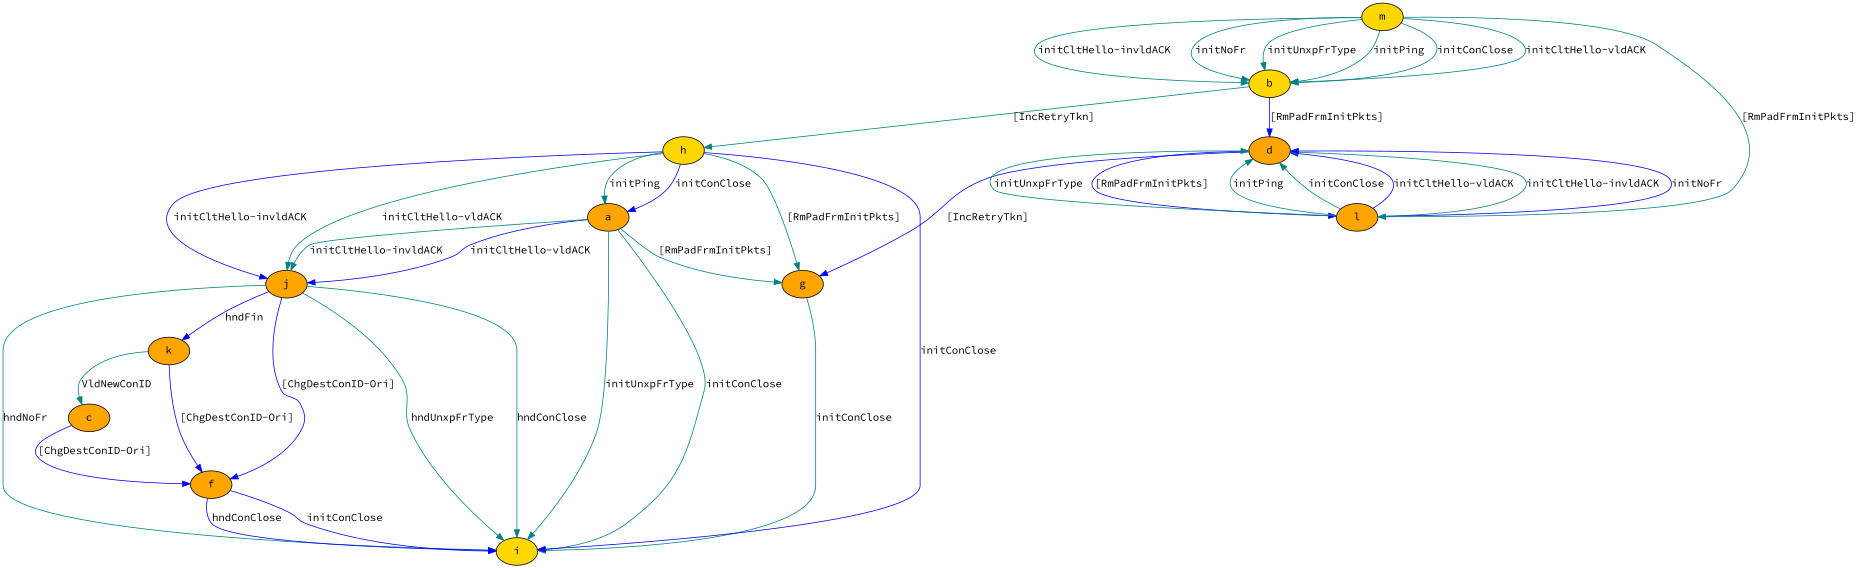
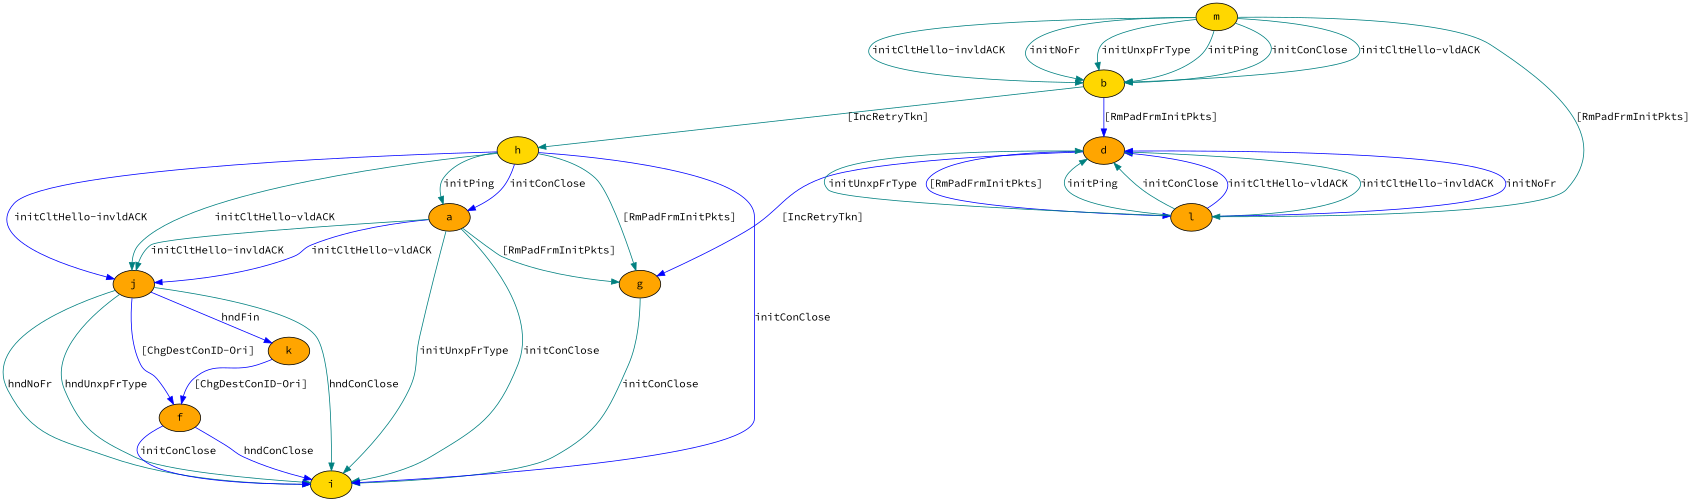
node "c": removed
